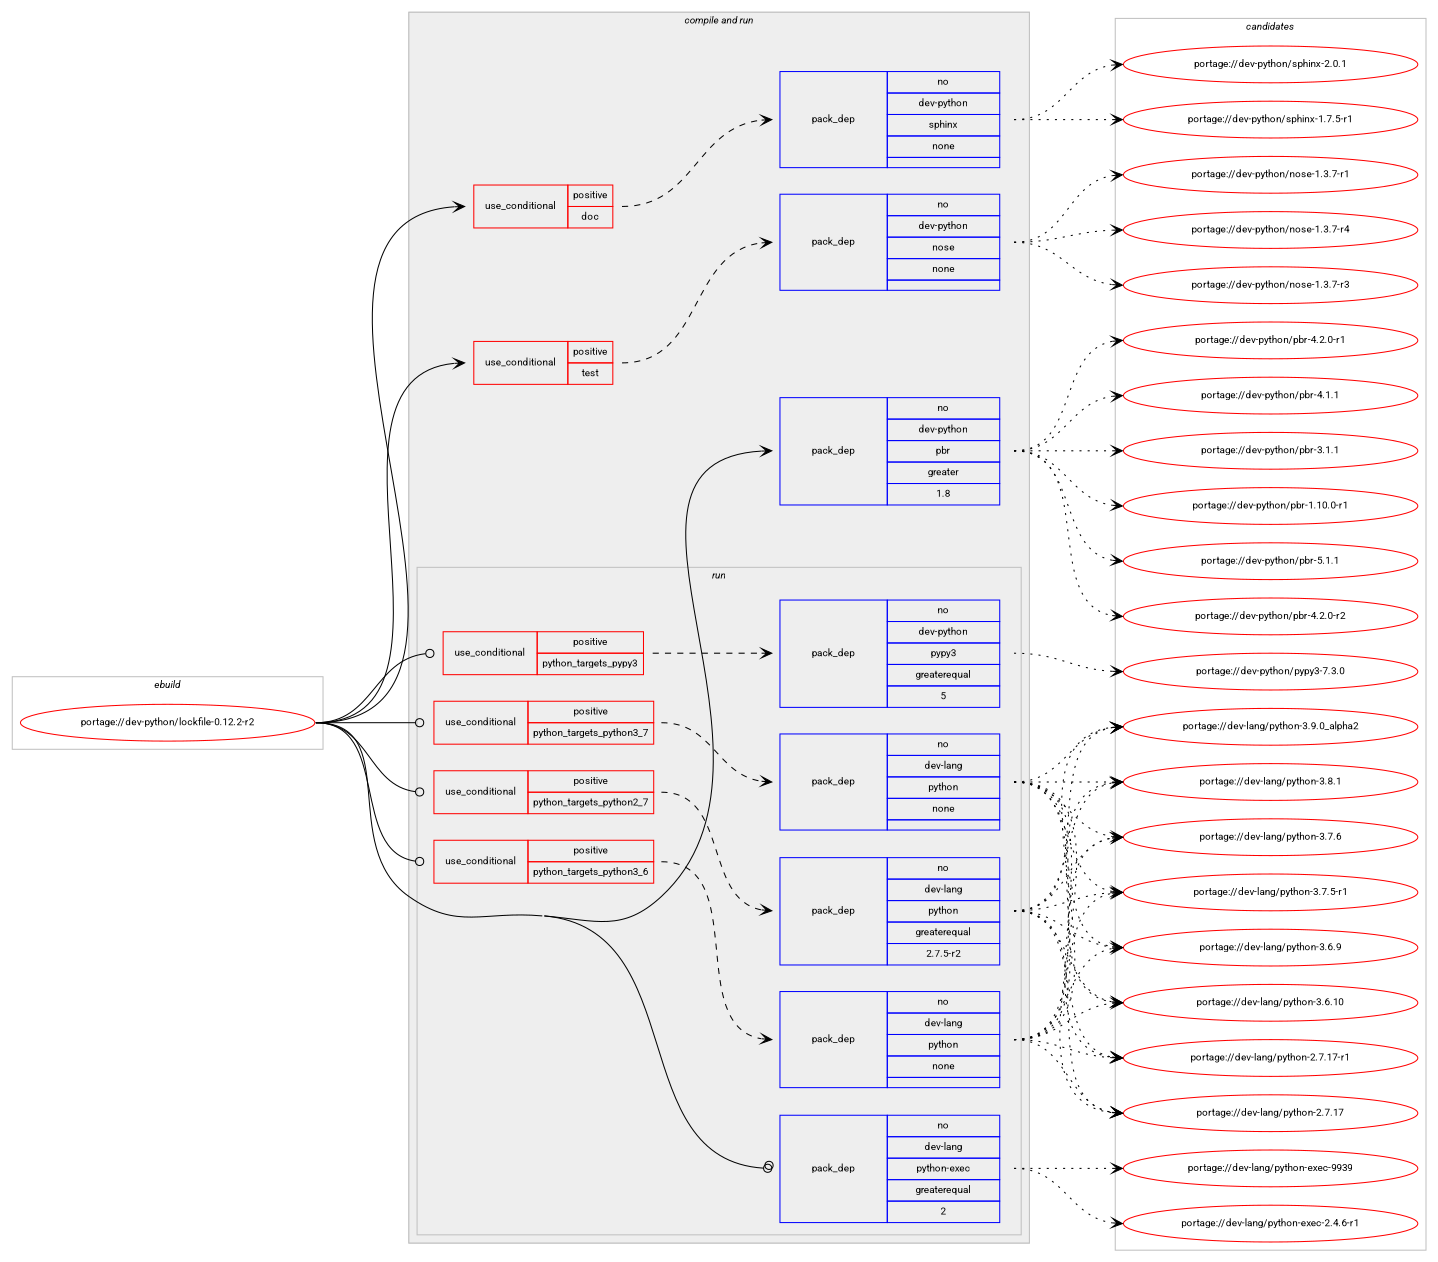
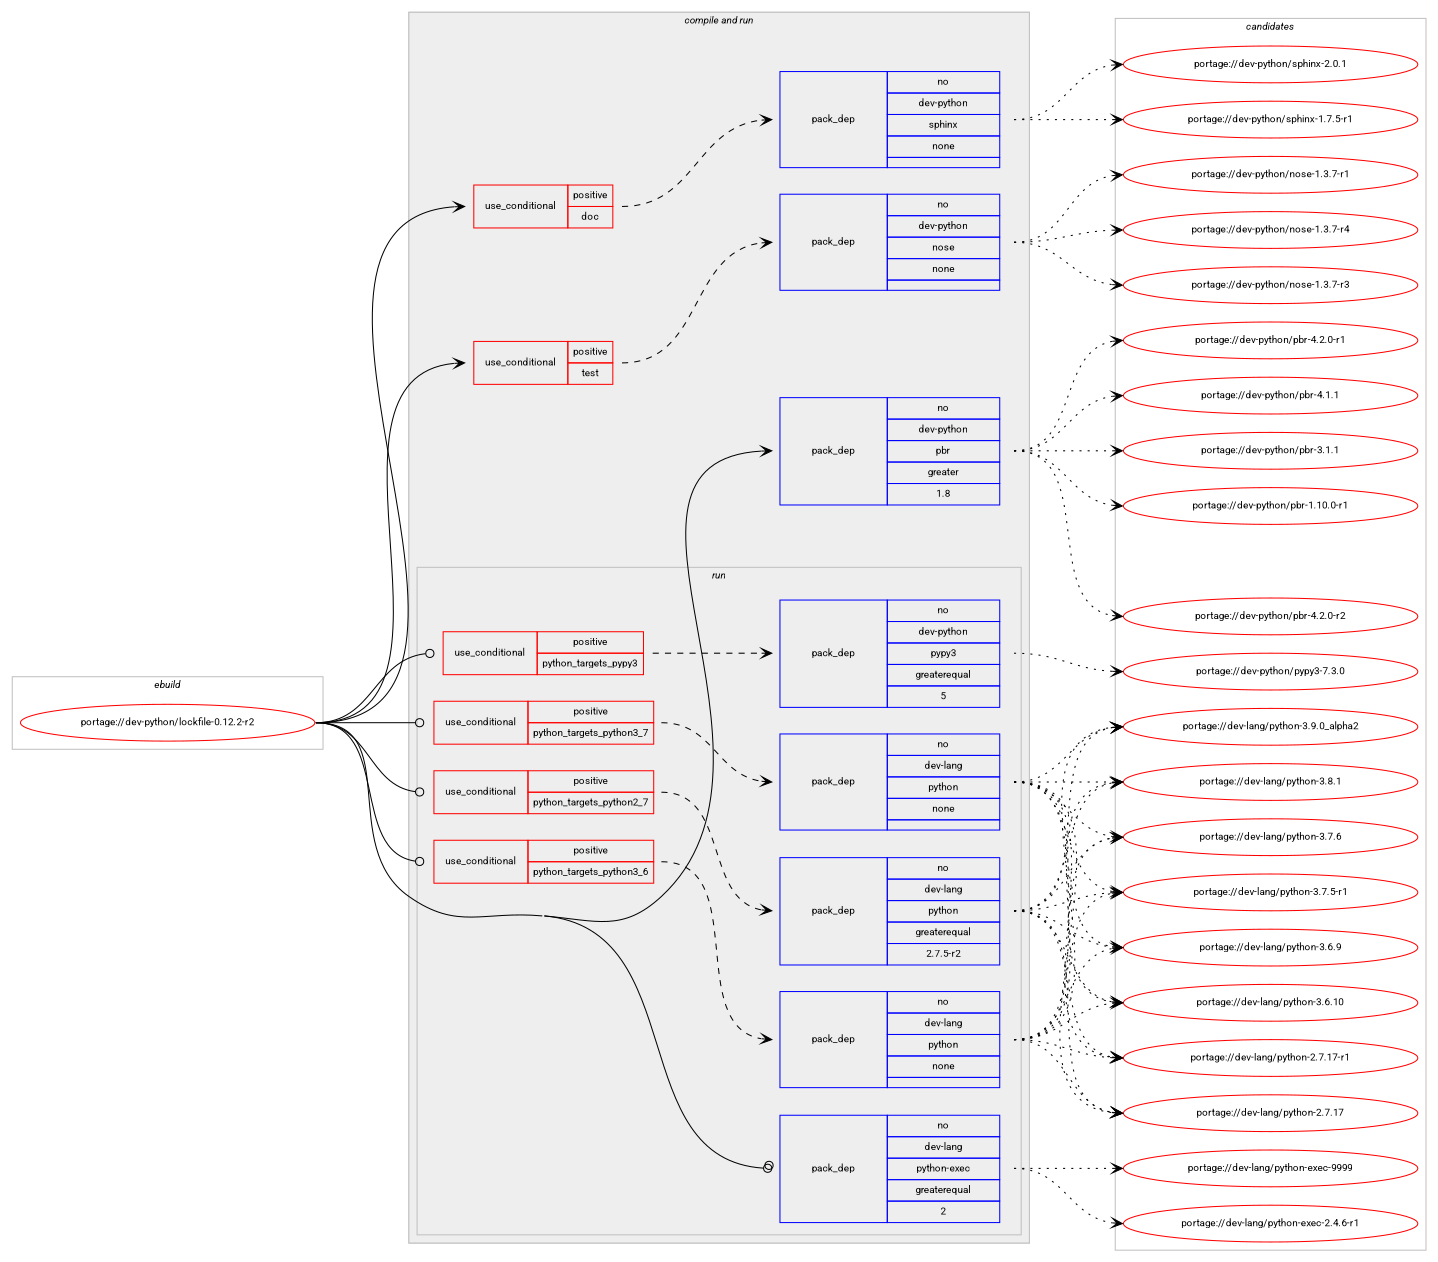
node "portage://dev-python/pbr-5.1.1": removed
node "portage://dev-lang/python-exec-9939": label "portage://dev-lang/python-exec-9939" -> "portage://dev-lang/python-exec-9999"
